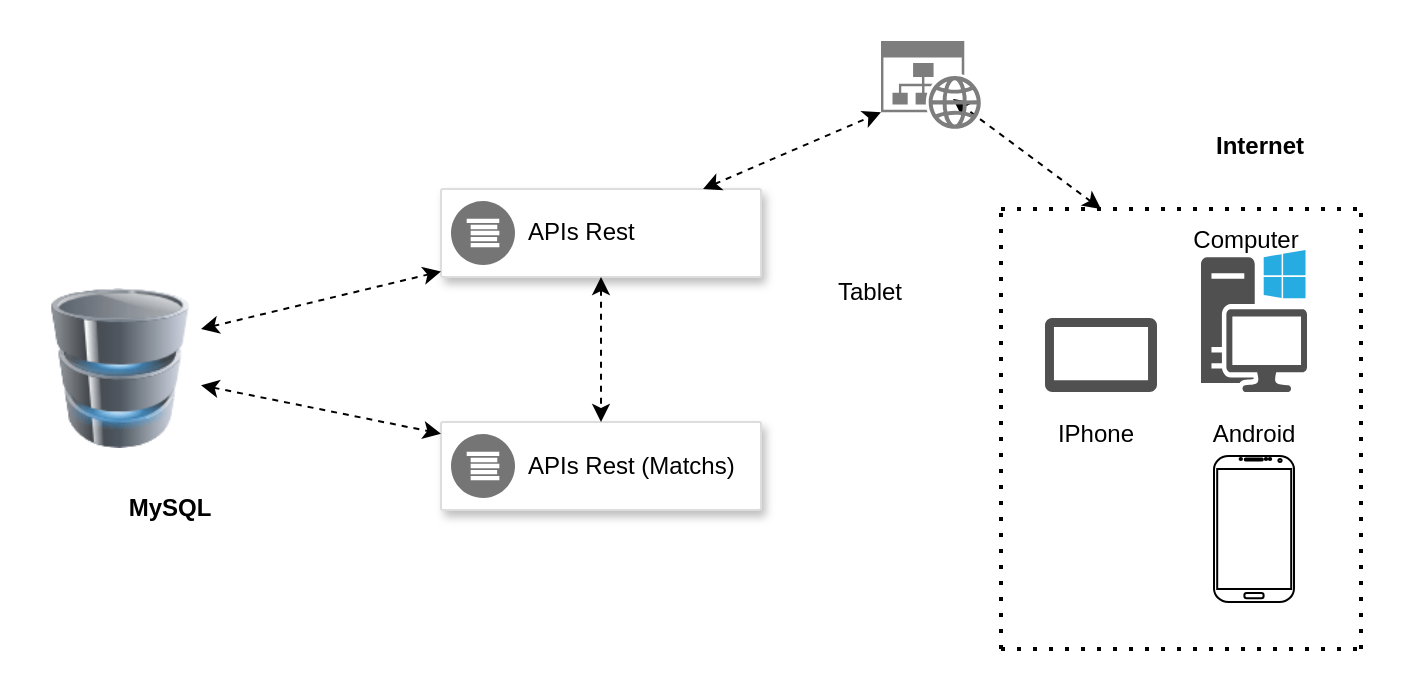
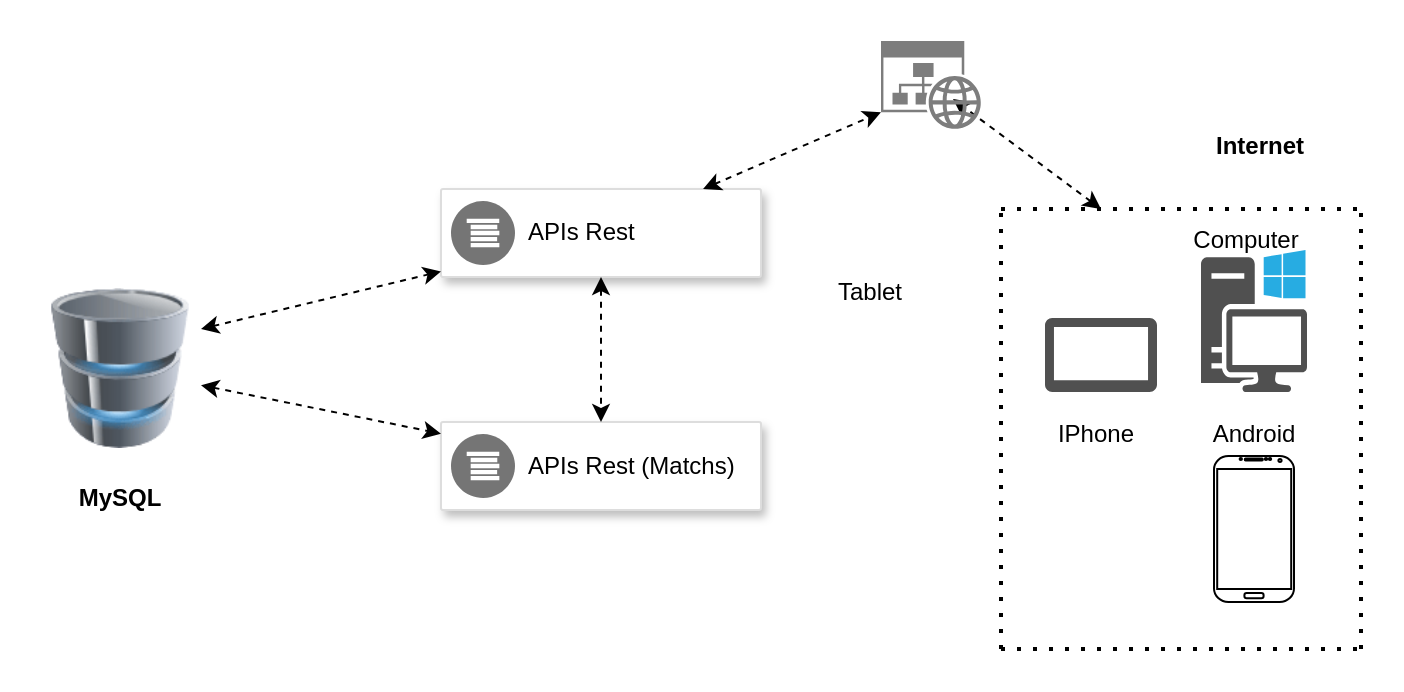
node "MySQL": moved (171, 509) -> (121, 499)
